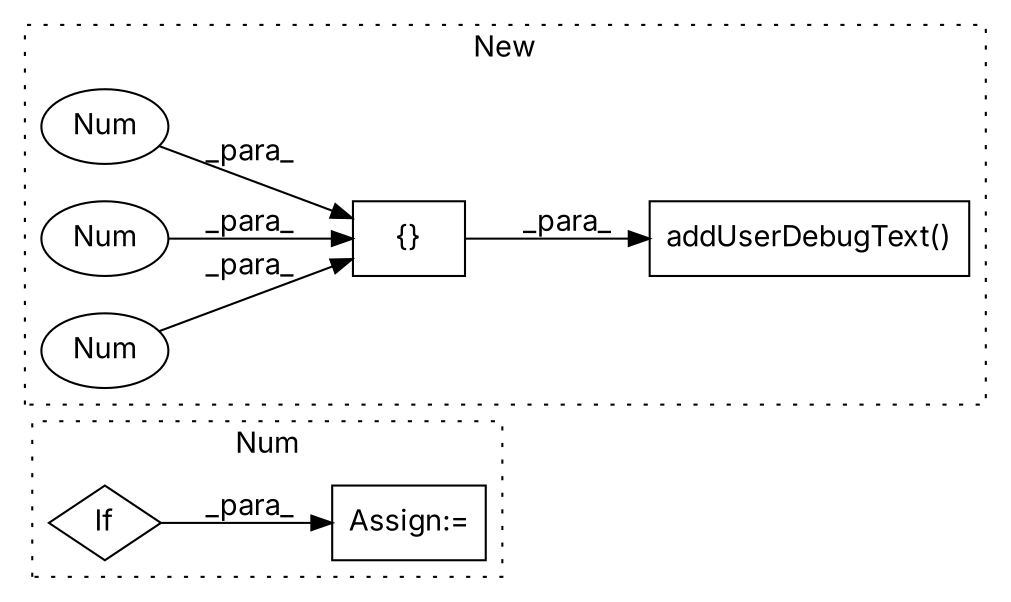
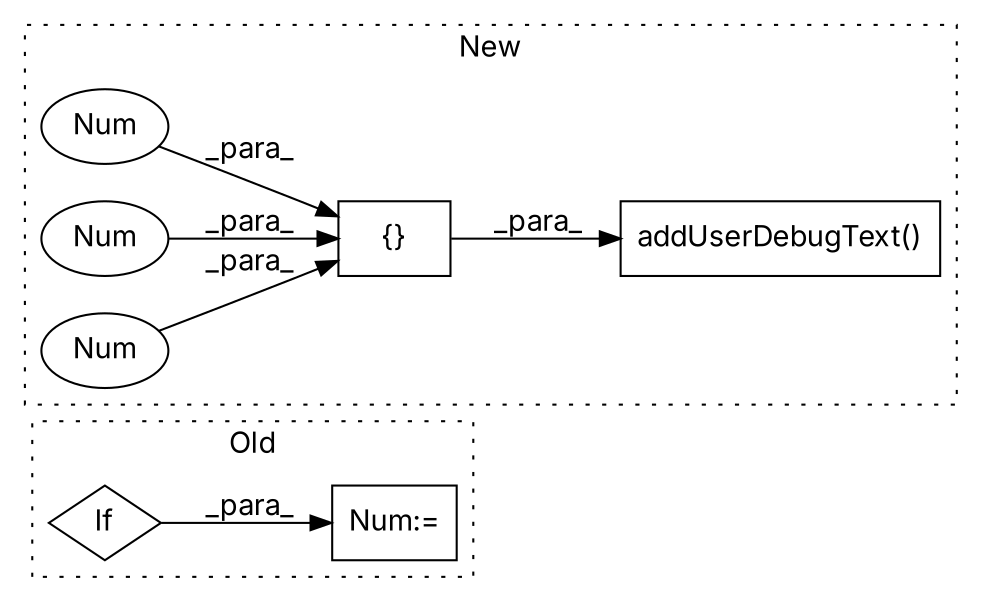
cluster "Num": label "Num" -> "Old"
node "Assign:=": label "Assign:=" -> "Num:="
